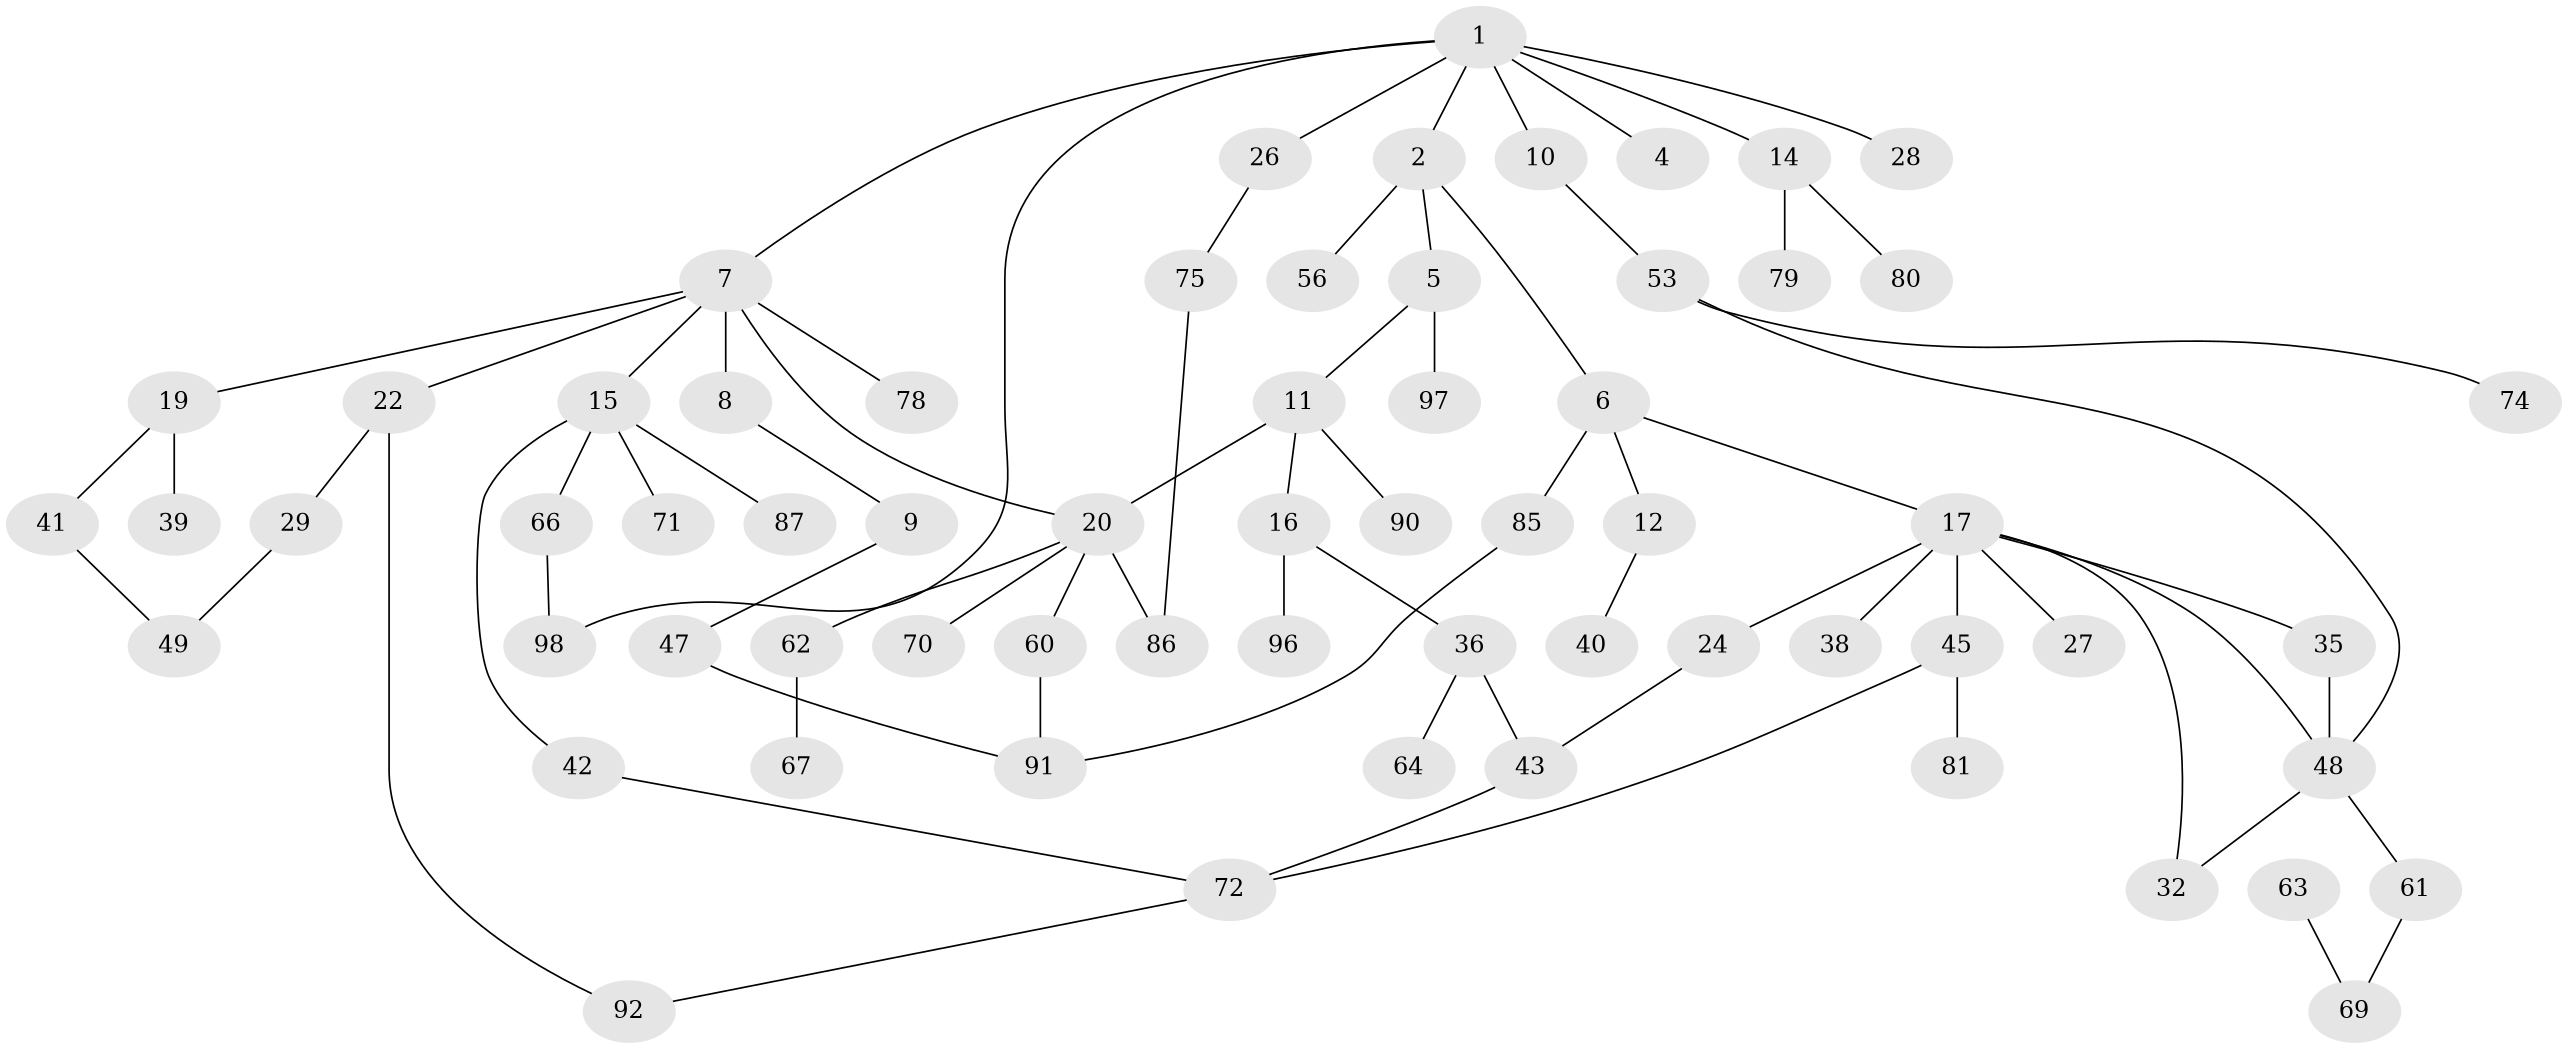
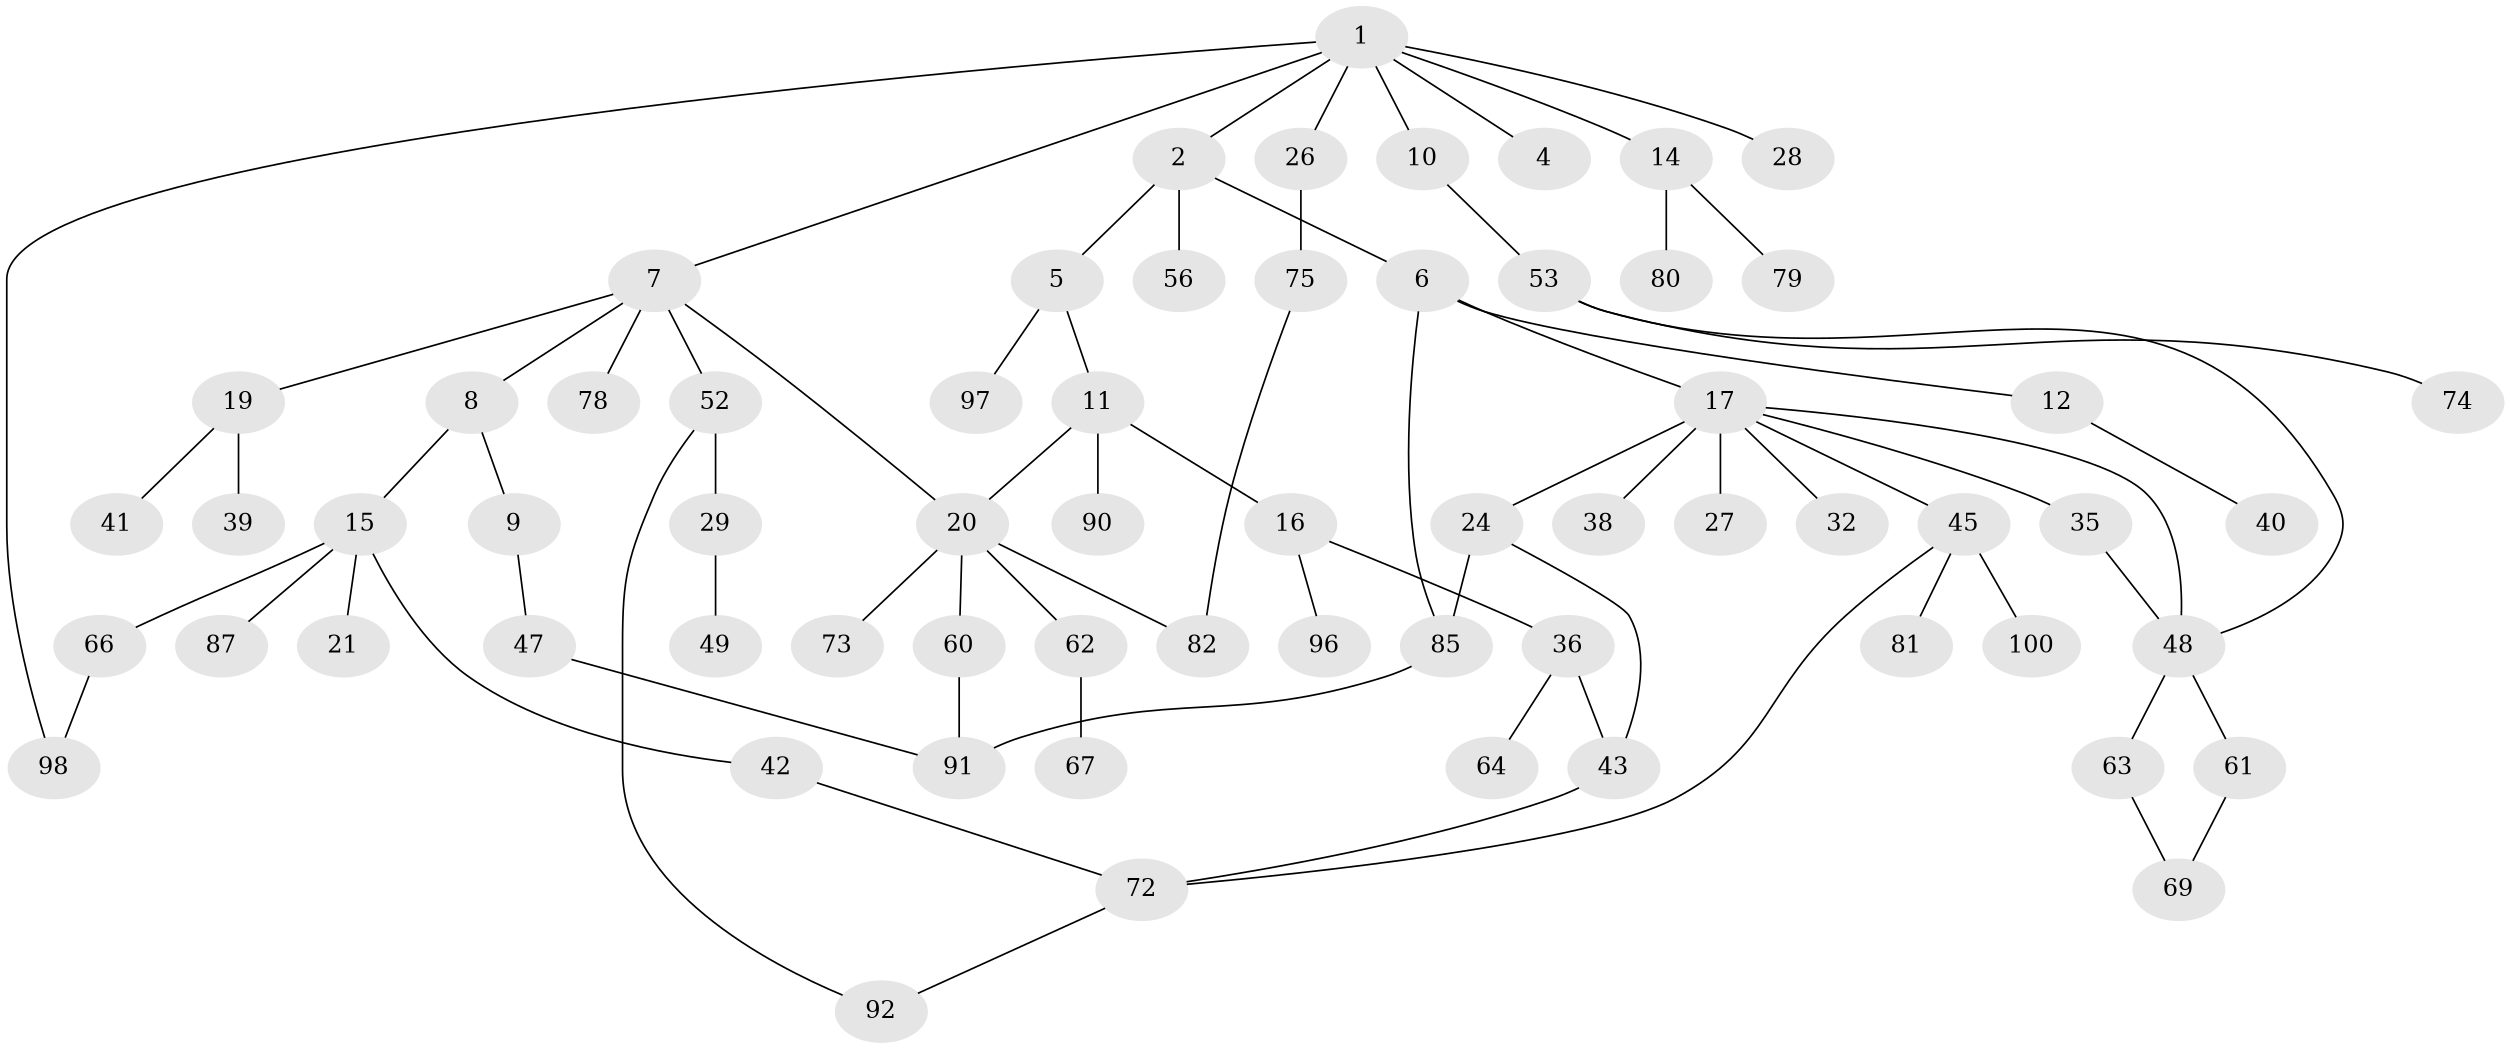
edge "7" -- "15": now "8" -- "15"
node "22": label "22" -> "52"
node "71": label "71" -> "21"
edge "24" -- "85": added
edge "41" -- "49": removed
node "70": label "70" -> "73"
node "86": label "86" -> "82"
node "100": added
edge "48" -- "32": now "48" -- "63"
